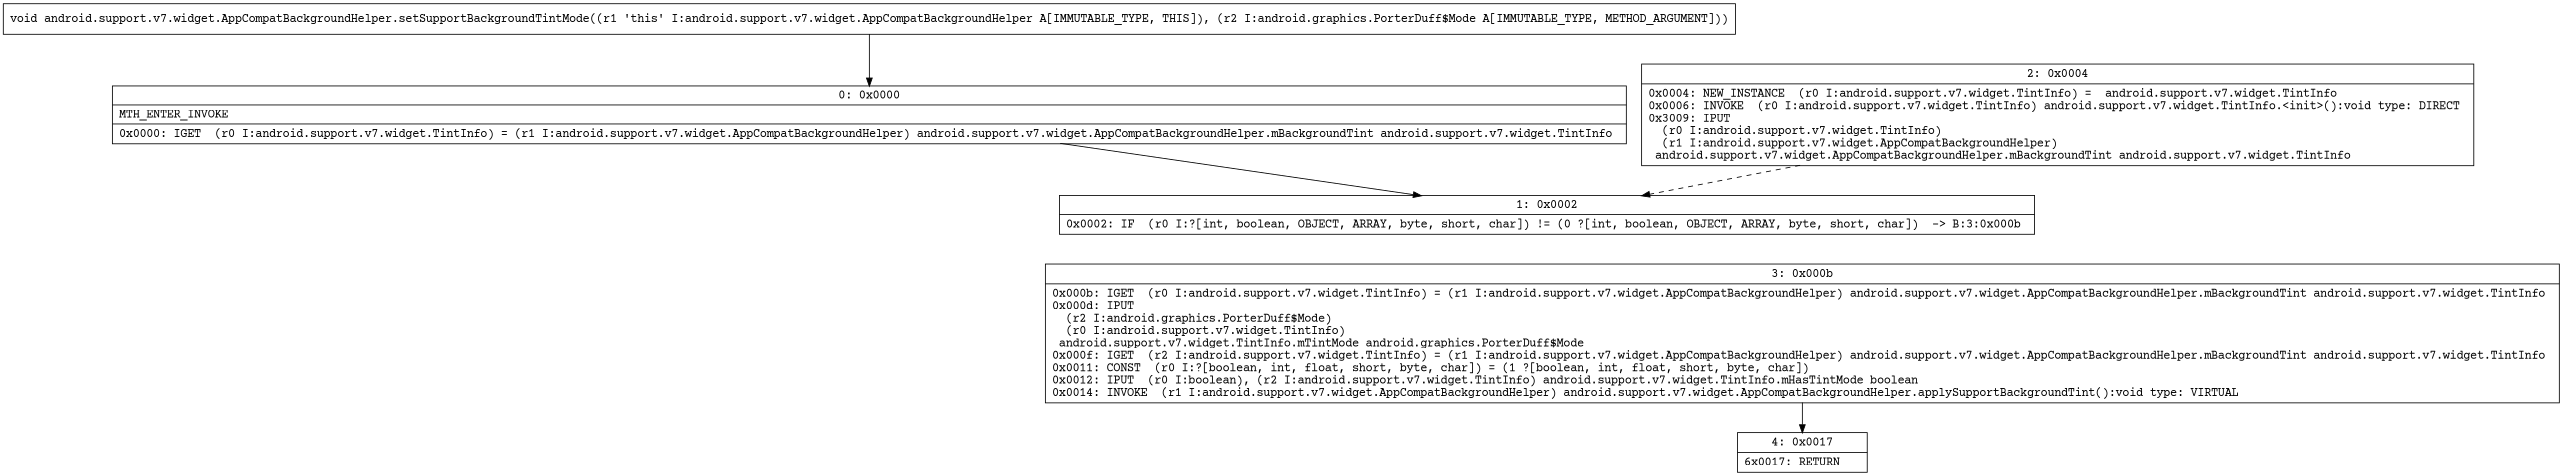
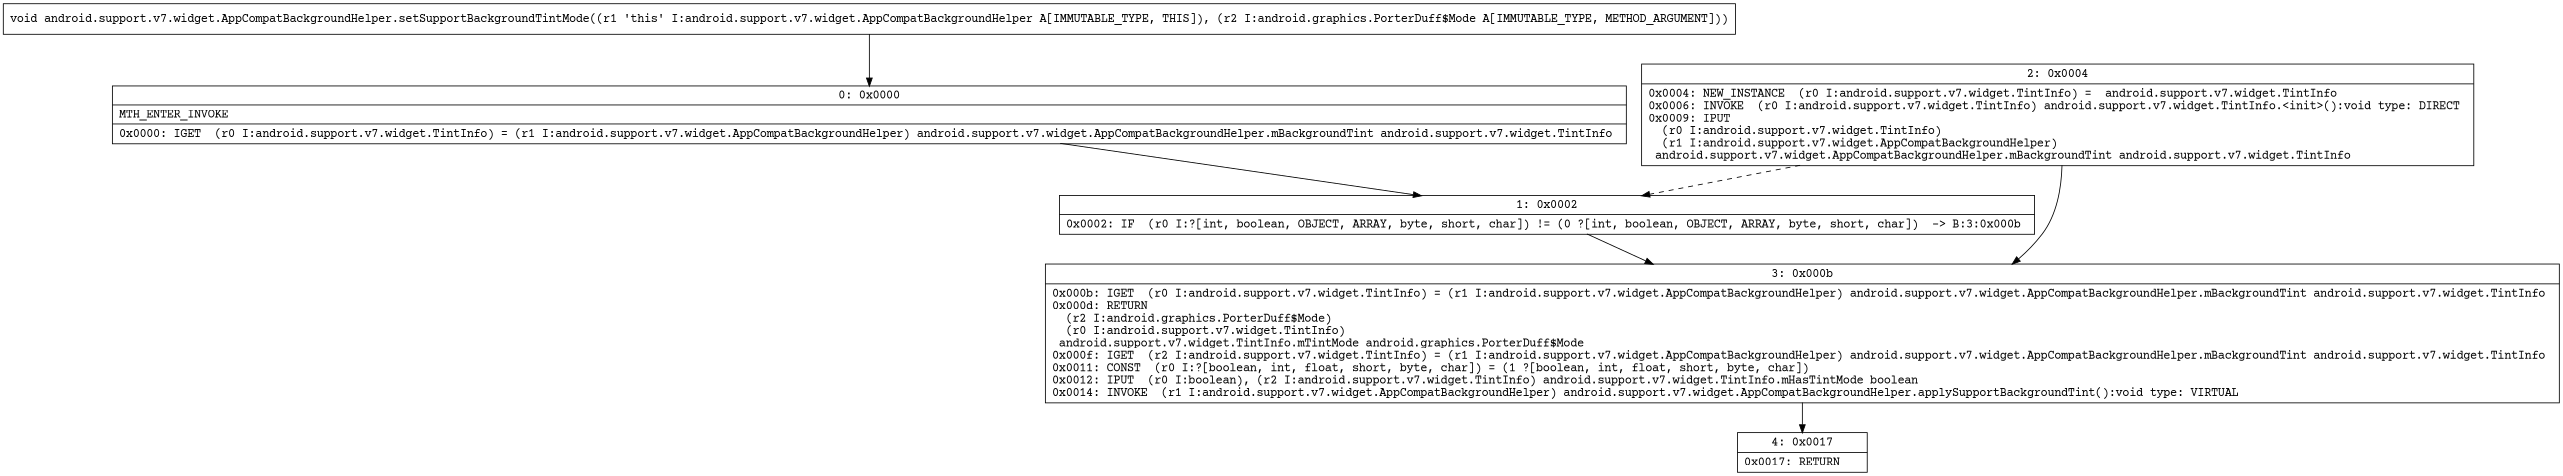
node "2: 0x0004": text "0x3009: IPUT" -> "0x0009: IPUT"
edge "2: 0x0004" -> "3: 0x000b": added
edge "1: 0x0002" -> "3: 0x000b": added
node "3: 0x000b": text "0x000d: IPUT" -> "0x000d: RETURN"
node "4: 0x0017": text "6x0017: RETURN" -> "0x0017: RETURN"
